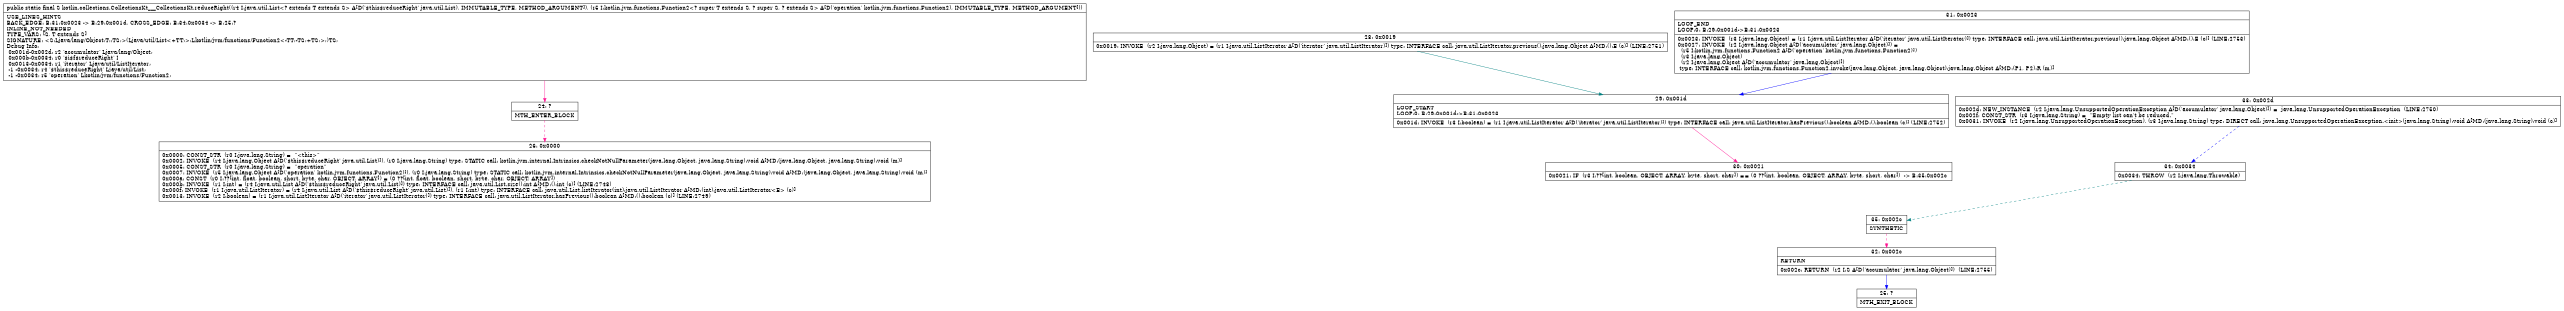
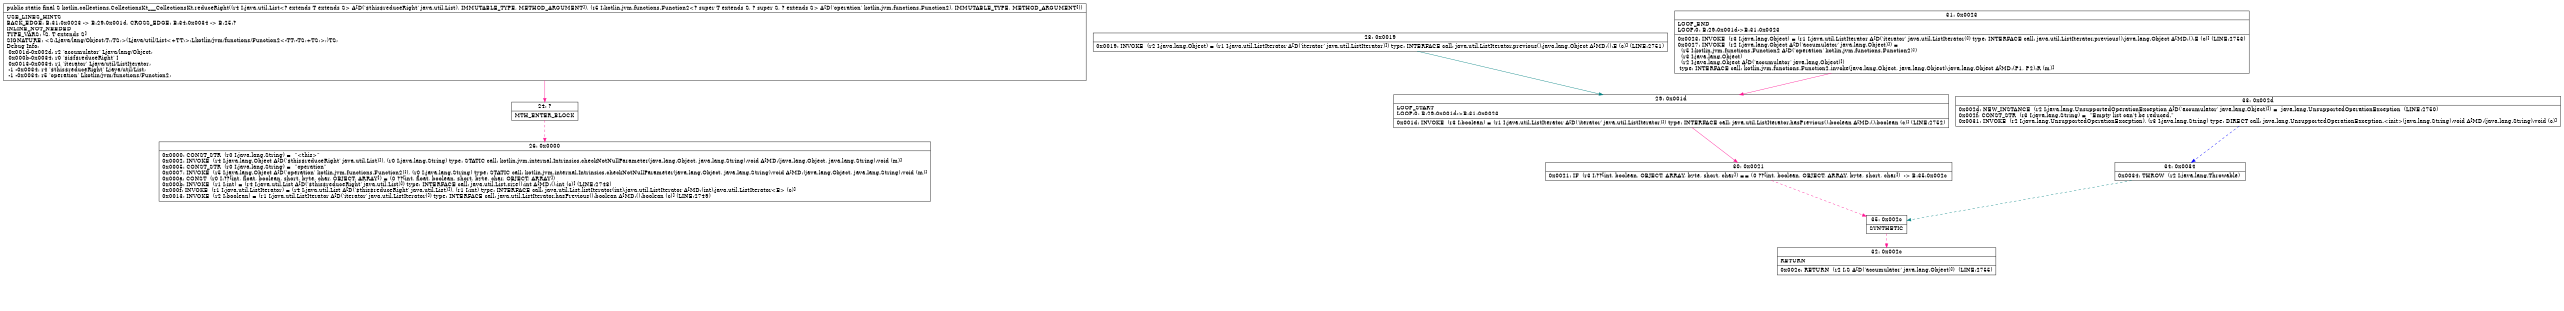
edge "31: 0x0023" -> "29: 0x001d": color blue -> deeppink
edge "30: 0x0021" -> "35: 0x002c": added
node "25: ?": removed
